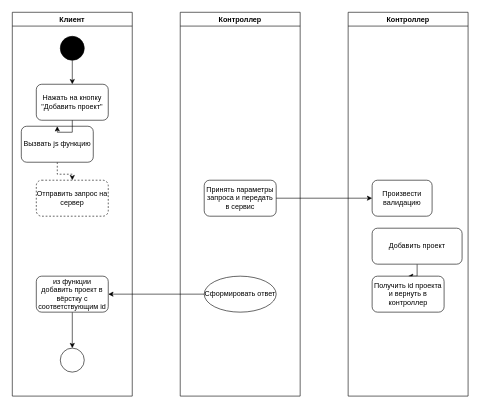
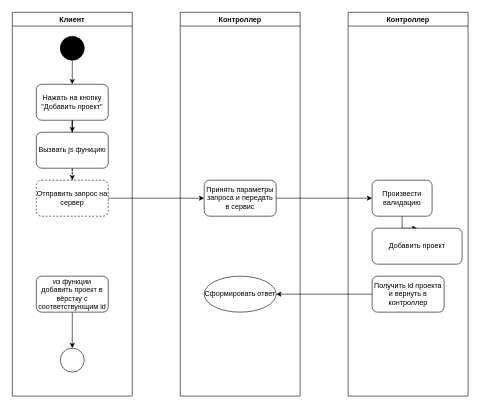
node "Вызвать js функцию": moved (57, 144) -> (72, 150)
edge "Отправить запрос на сервер" -> "Принять параметры запроса и передать в сервис": added
edge "Произвести валидацию" -> "Добавить проект": added
edge "Добавить проект" -> "Получить id проекта и вернуть в контроллер": removed
edge "Сформировать ответ" -> "из функции добавить проект в вёрстку с соответствующим id": removed
edge "Получить id проекта и вернуть в контроллер" -> "Сформировать ответ": added
